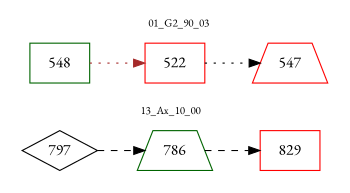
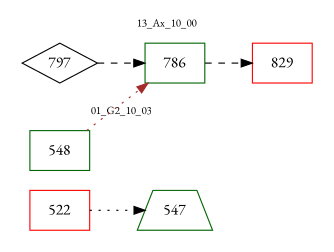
cluster "01_G2_90_03": label "01_G2_90_03" -> "01_G2_10_03"
edge "548" -> "522": now "548" -> "786"
node "547": color red -> darkgreen
node "786": shape trapezium -> box
